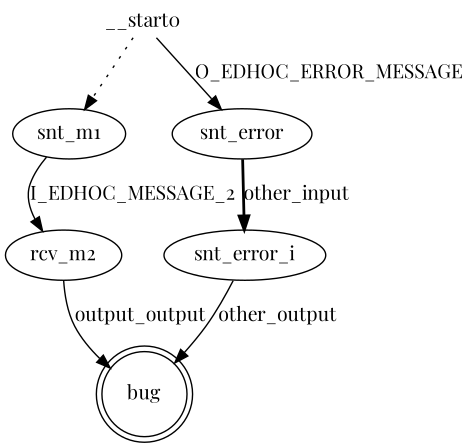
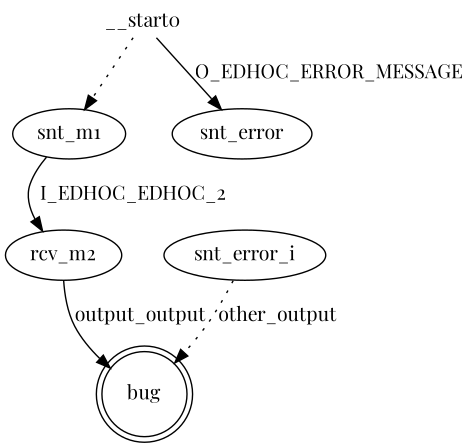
edge "snt_error" -> "snt_error_i": removed, label "other_input"
edge "snt_m1" -> "rcv_m2": label "I_EDHOC_MESSAGE_2" -> "I_EDHOC_EDHOC_2"
edge "snt_error_i" -> "bug": style solid -> dotted
